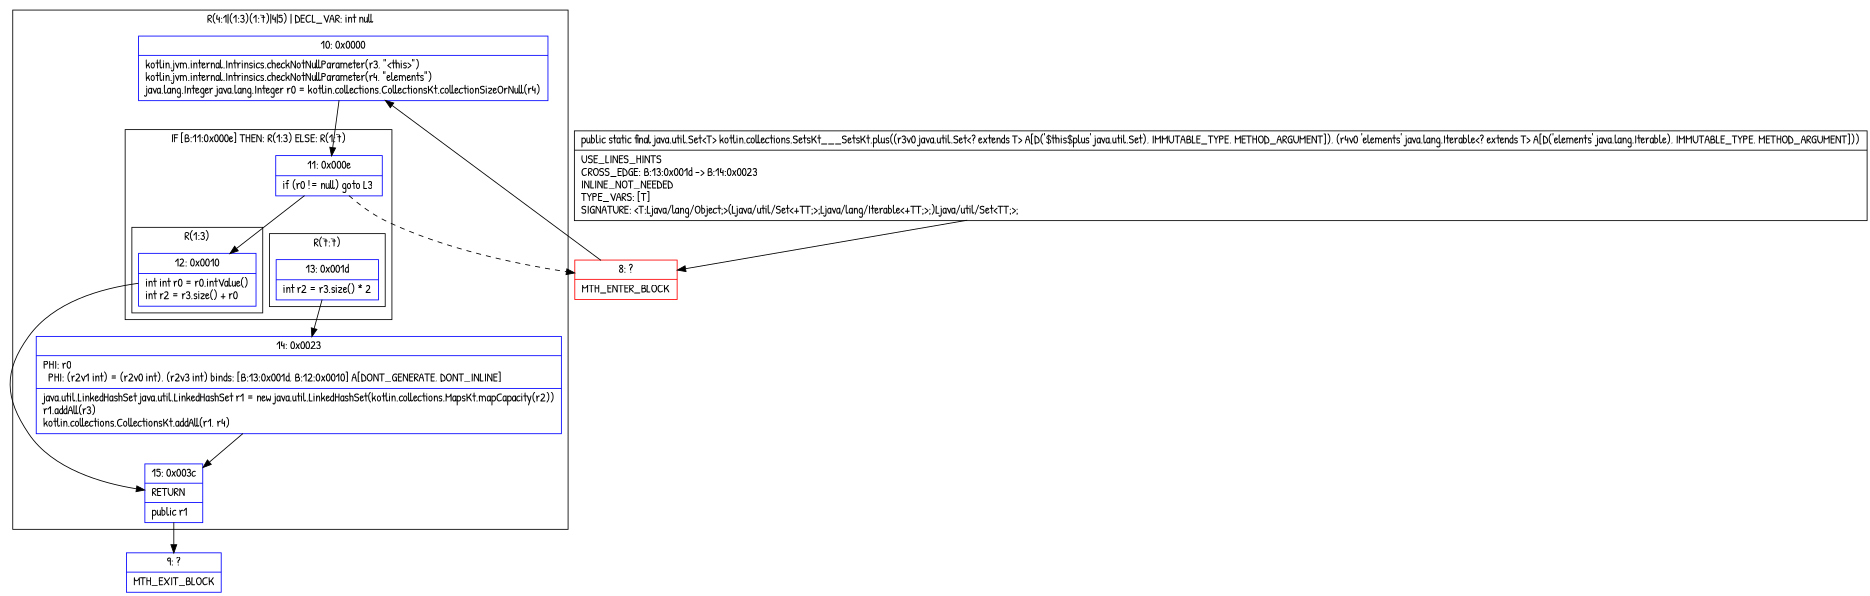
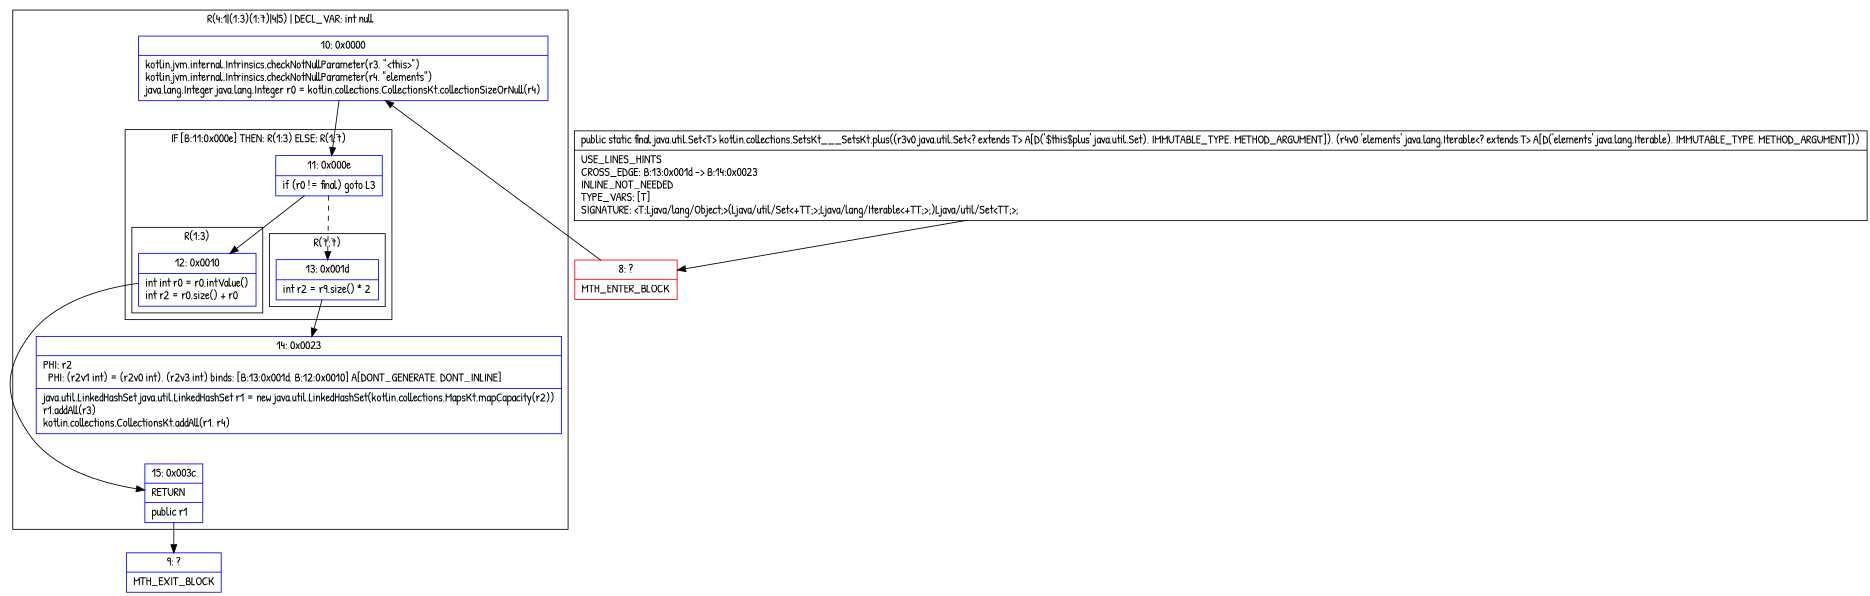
node "11: 0x000e": text "if (r0 != null) goto L3" -> "if (r0 != final) goto L3"
edge "11: 0x000e" -> "8: ?": now "11: 0x000e" -> "13: 0x001d"
node "13: 0x001d": text "int r2 = r3.size() * 2" -> "int r2 = r9.size() * 2"
node "12: 0x0010": text "int r2 = r3.size() + r0" -> "int r2 = r0.size() + r0"
node "14: 0x0023": text "PHI: r0" -> "PHI: r2"
edge "14: 0x0023" -> "15: 0x003c": removed
